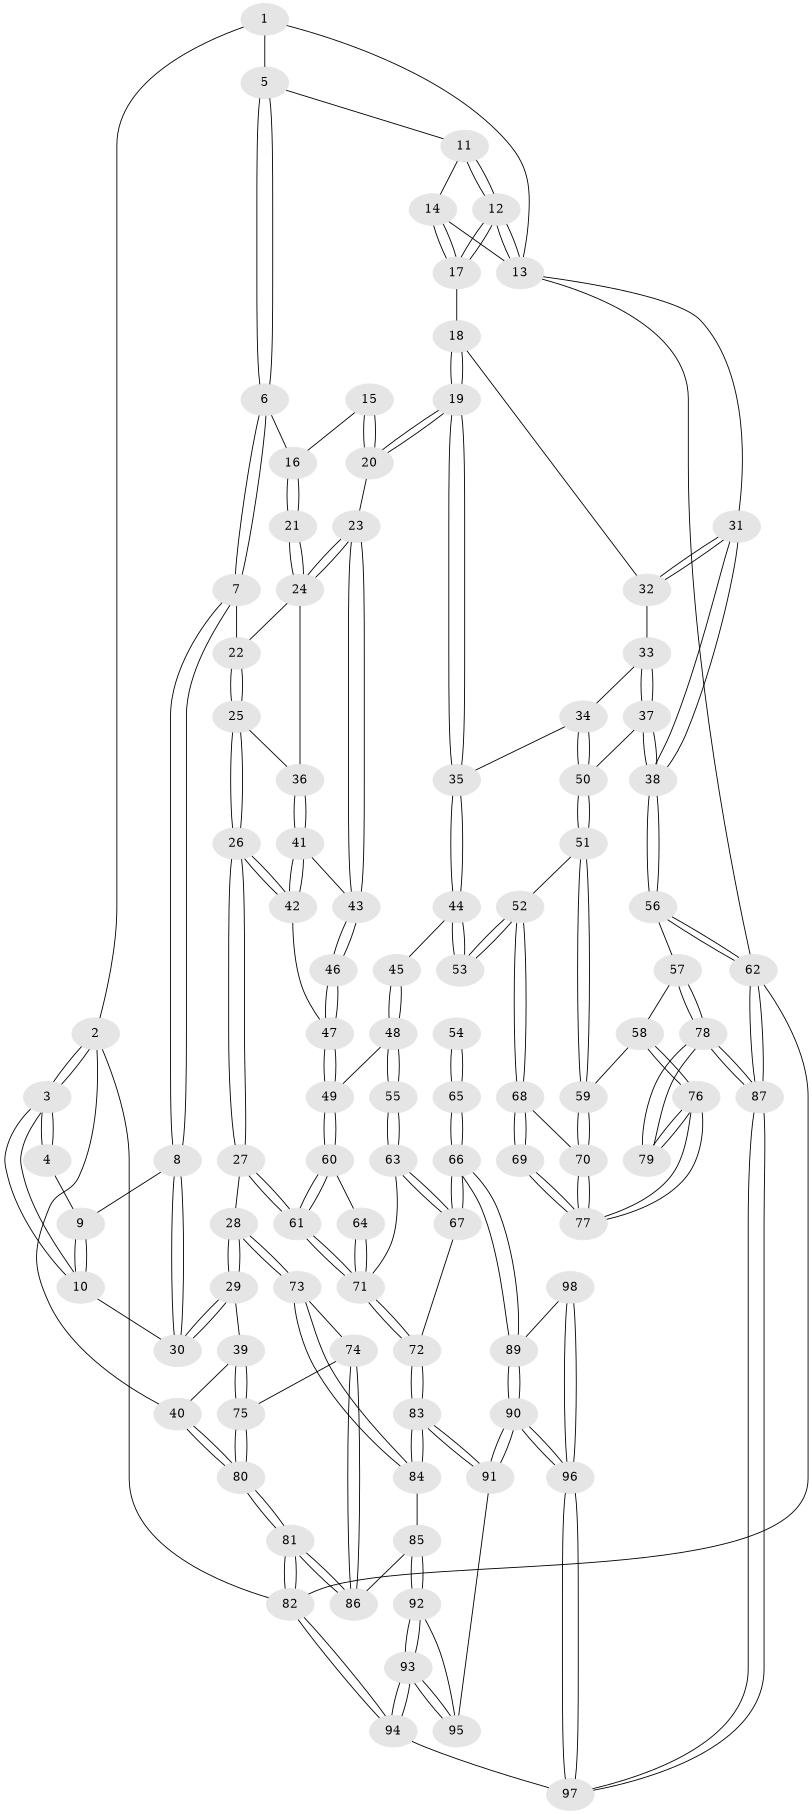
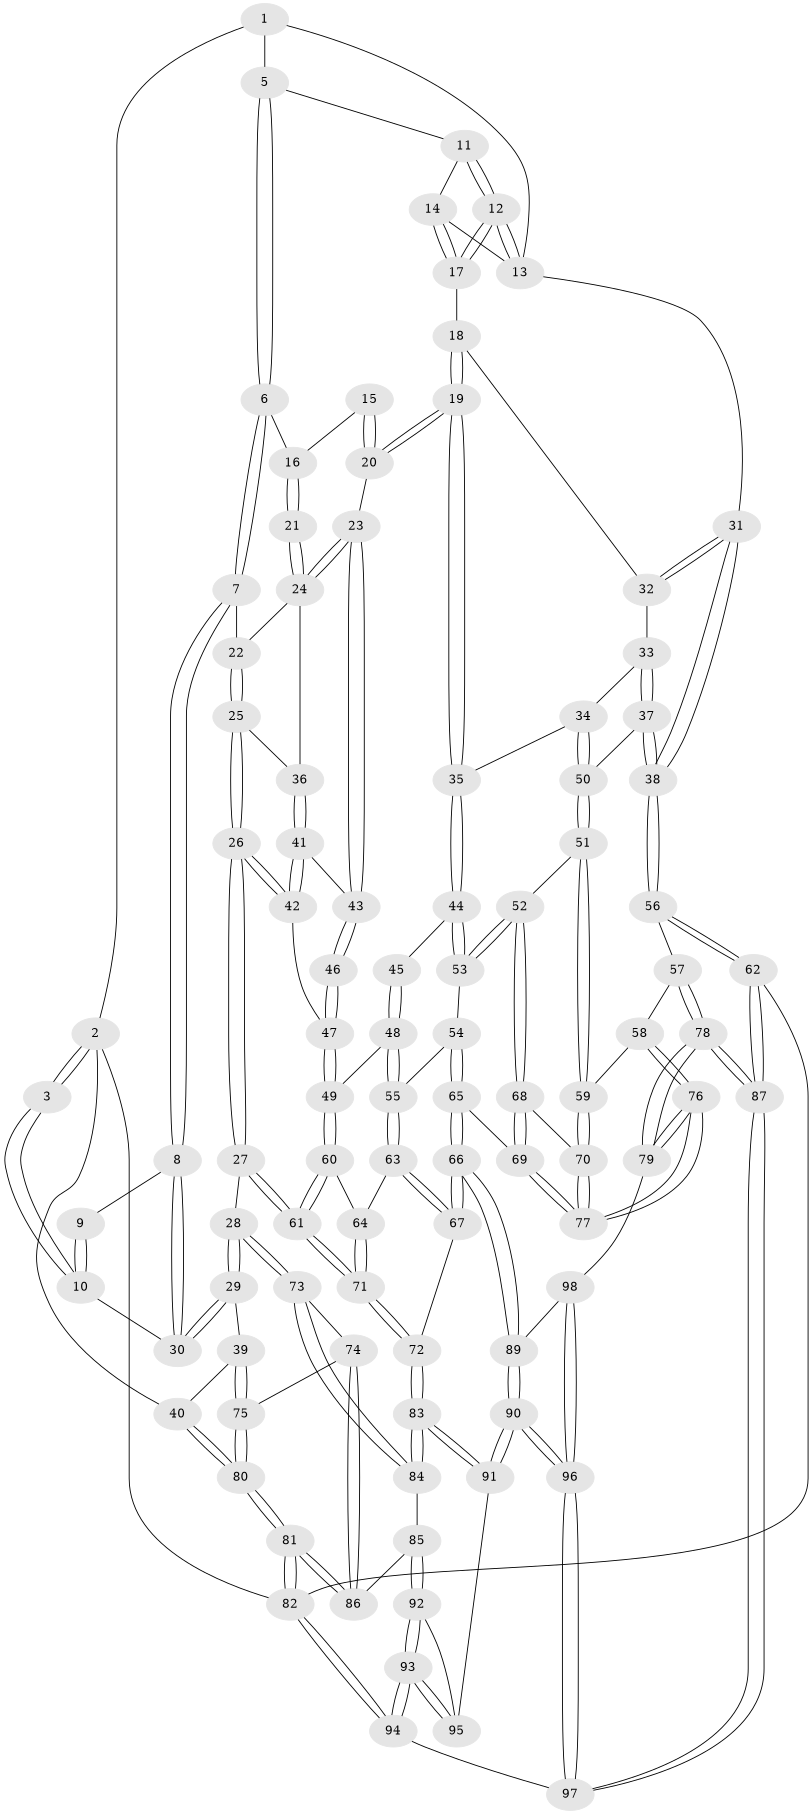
edge "13" -- "62": removed
edge "53" -- "54": added
edge "54" -- "55": added
edge "65" -- "69": added
node "4": removed
edge "63" -- "71": now "63" -- "64"
edge "79" -- "98": added
